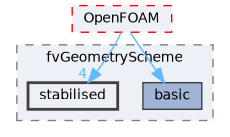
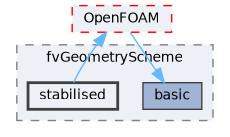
edge "OpenFOAM" -> "stabilised": reversed
